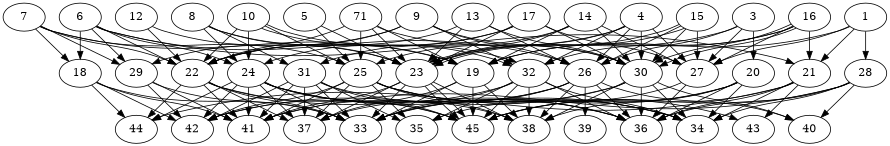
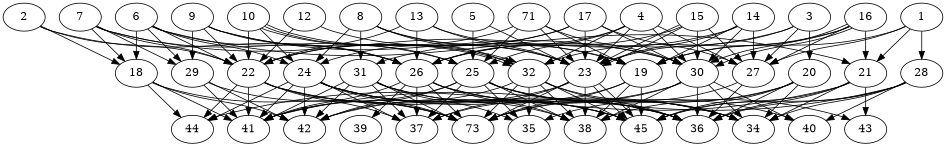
node "2": added
edge "8" -> "32": added
node "33": label "33" -> "73"
